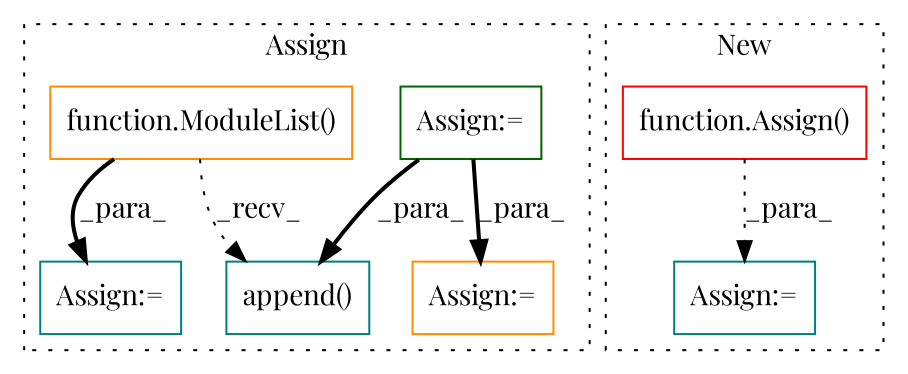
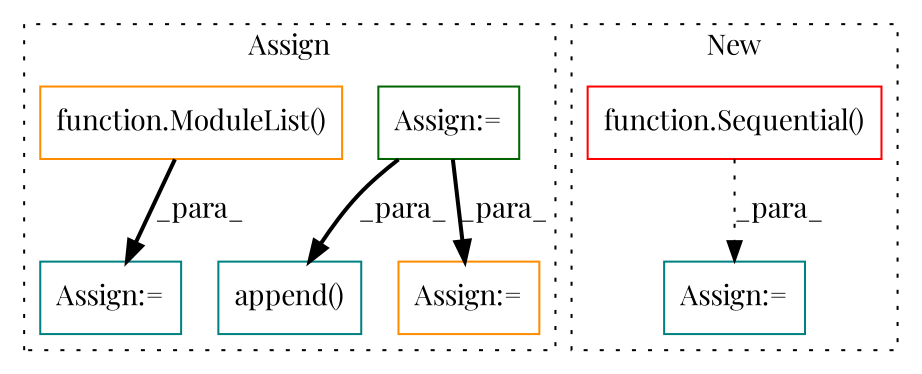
node "function.Assign()": label "function.Assign()" -> "function.Sequential()"
edge "function.ModuleList()" -> "append()": removed, label "_recv_"
